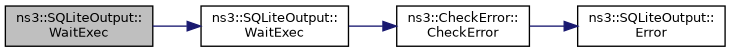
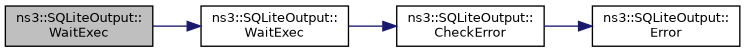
node "ns3::CheckError:: CheckError": label "ns3::CheckError:: CheckError" -> "ns3::SQLiteOutput:: CheckError"
